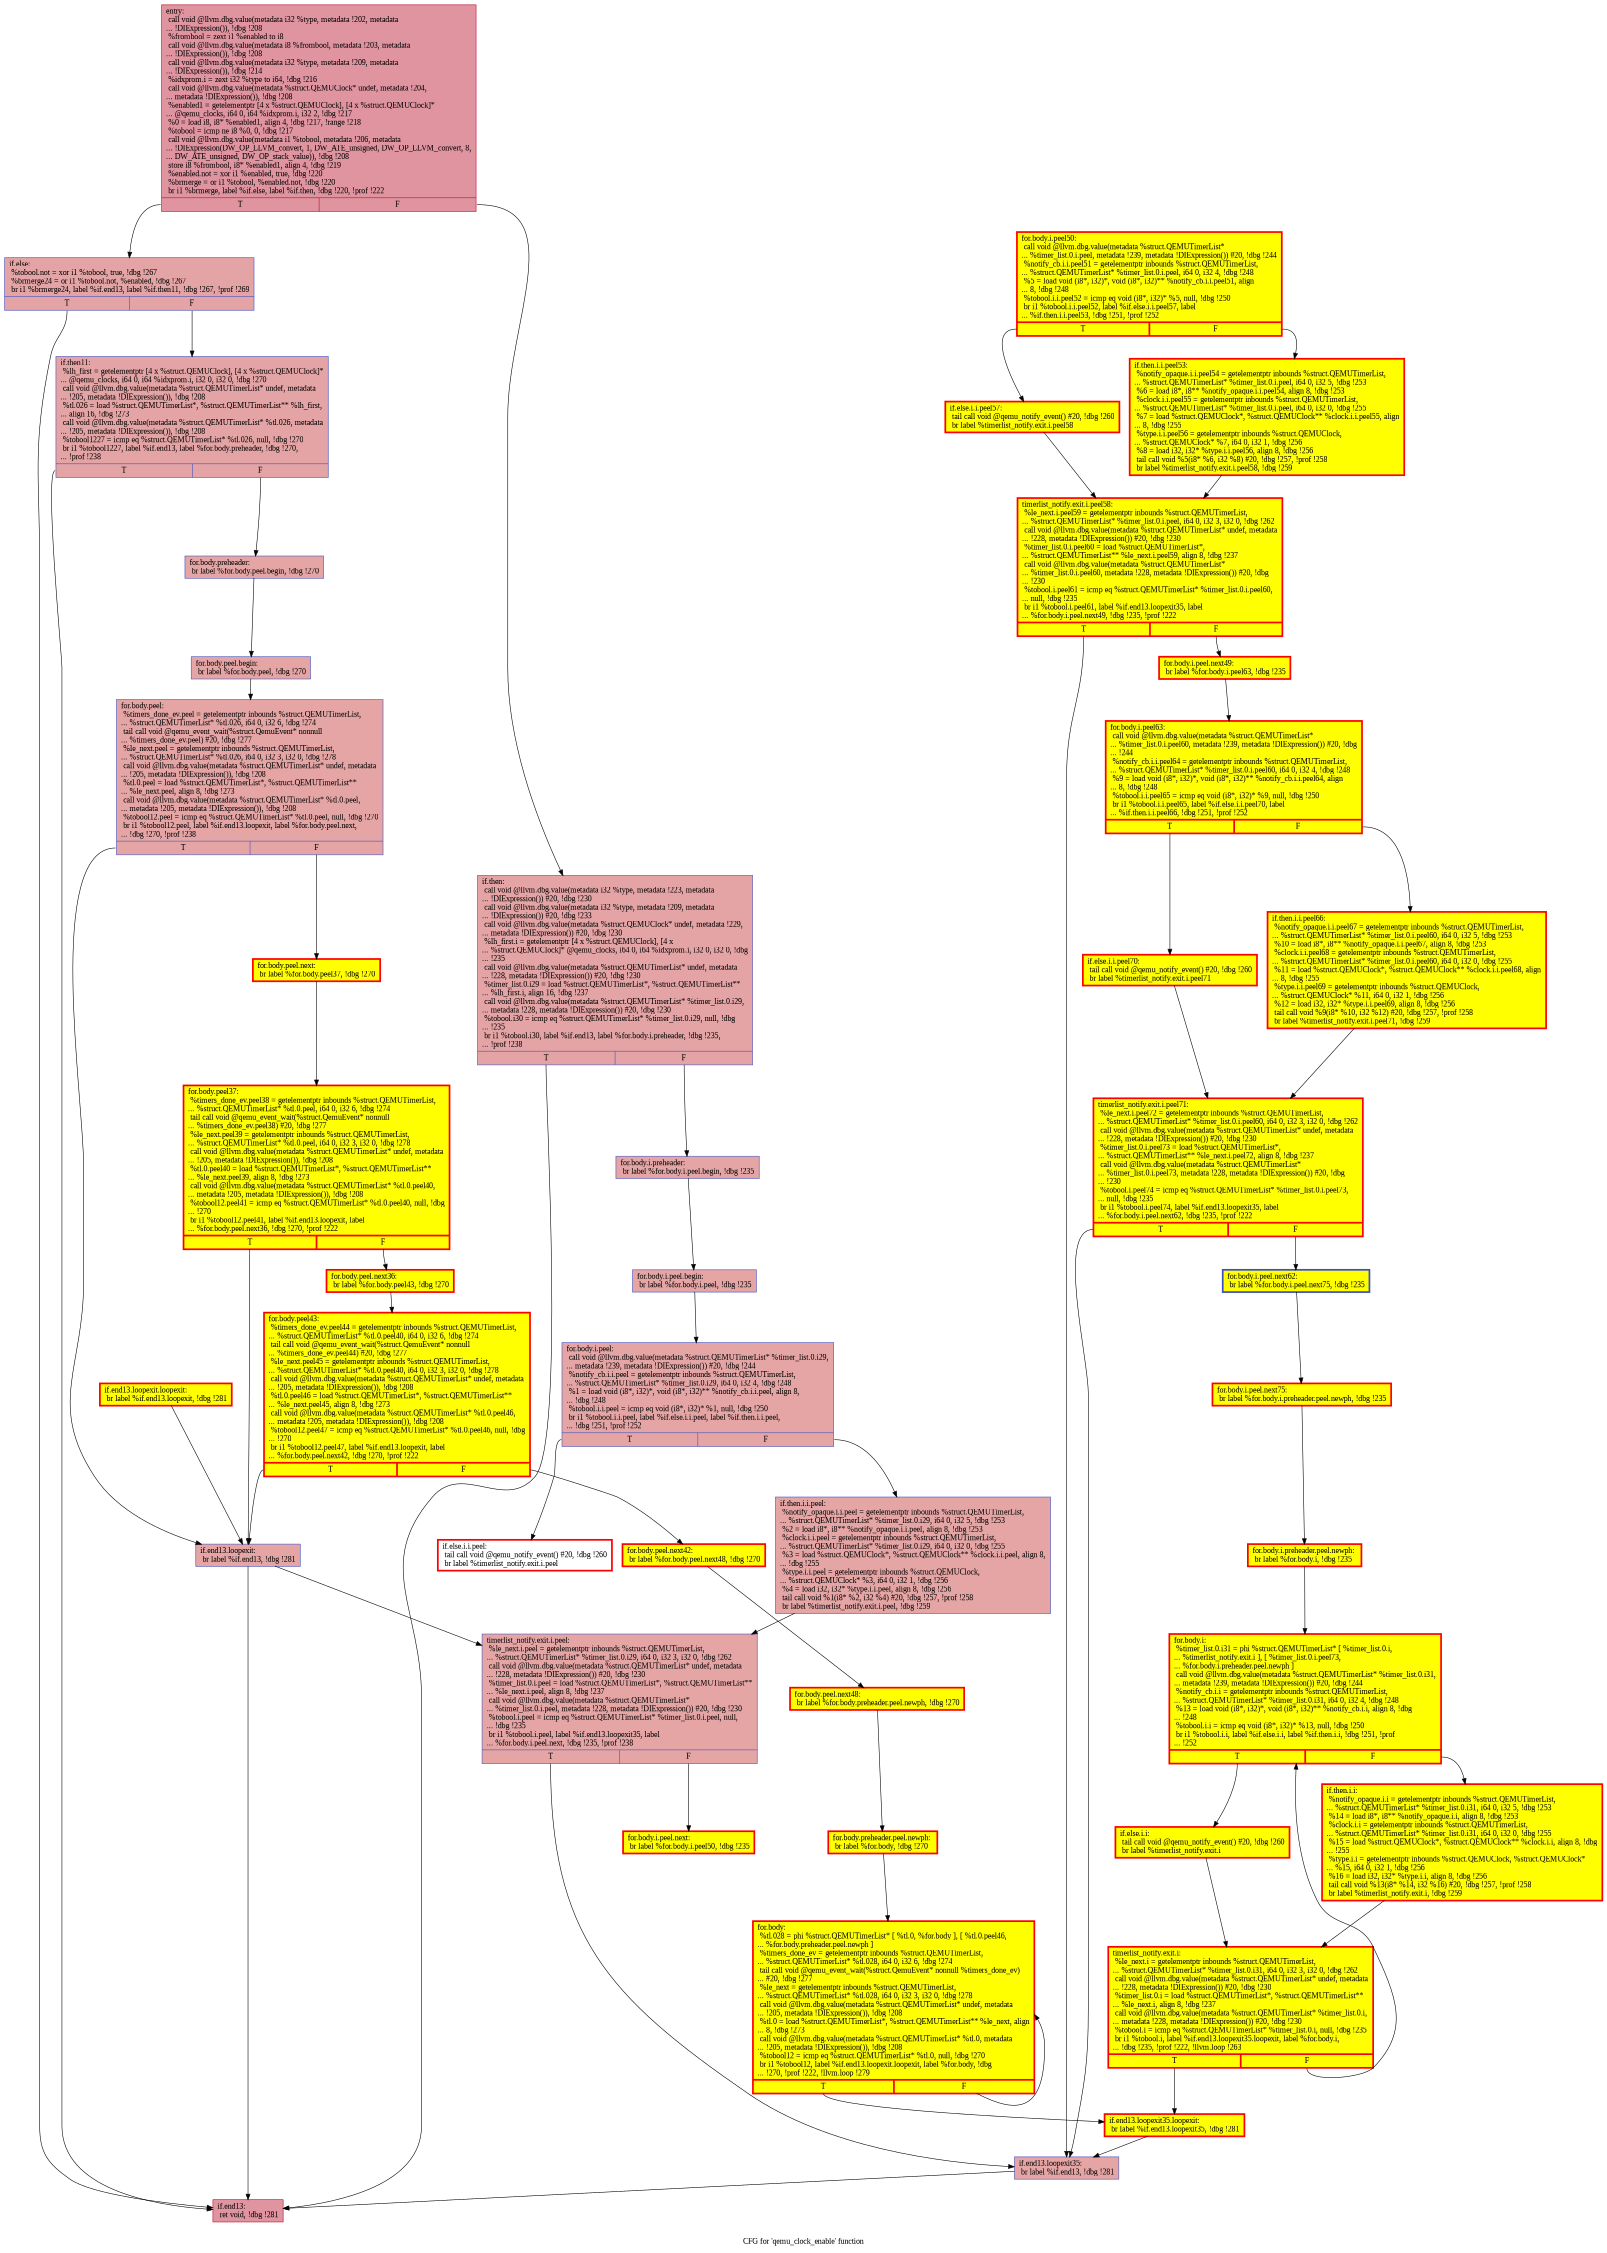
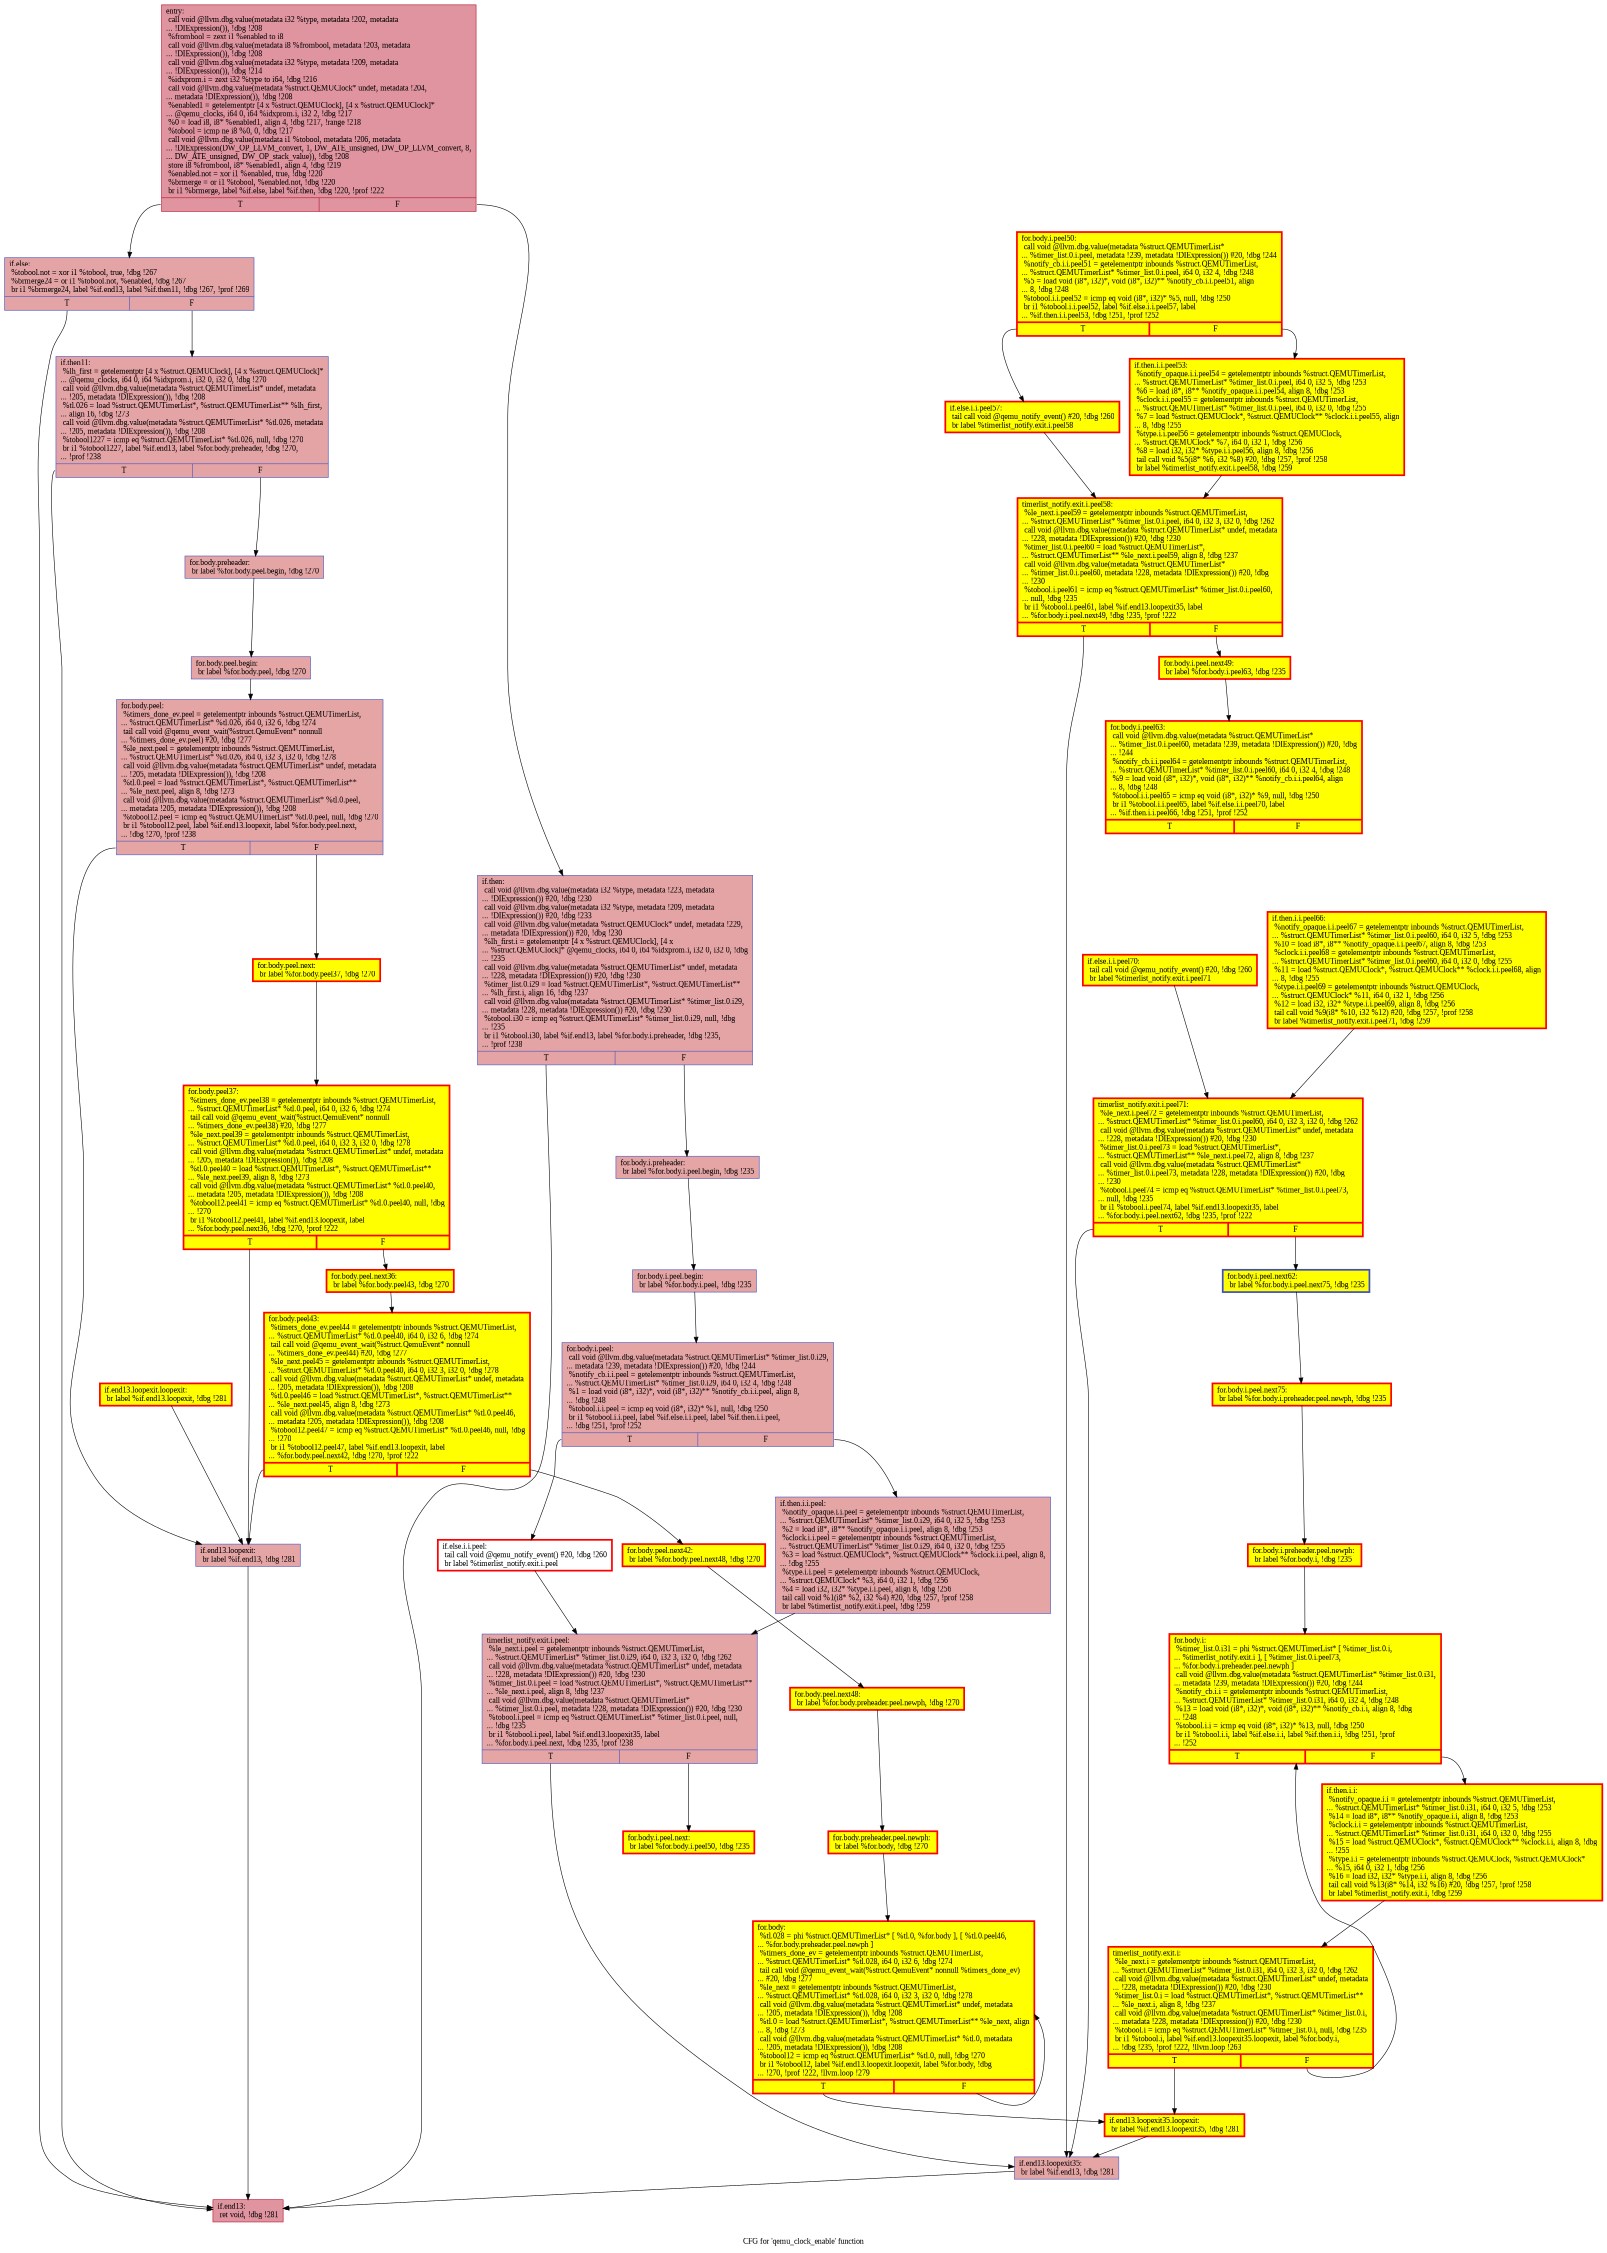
edge "for.body.i.peel63:" -> "if.then.i.i.peel66:": removed
edge "for.body.i.peel63:" -> "if.else.i.i.peel70:": removed
edge "if.end13.loopexit:" -> "timerlist_notify.exit.i.peel:": now "if.else.i.i.peel:" -> "timerlist_notify.exit.i.peel:"
node "if.else.i.i:": removed
